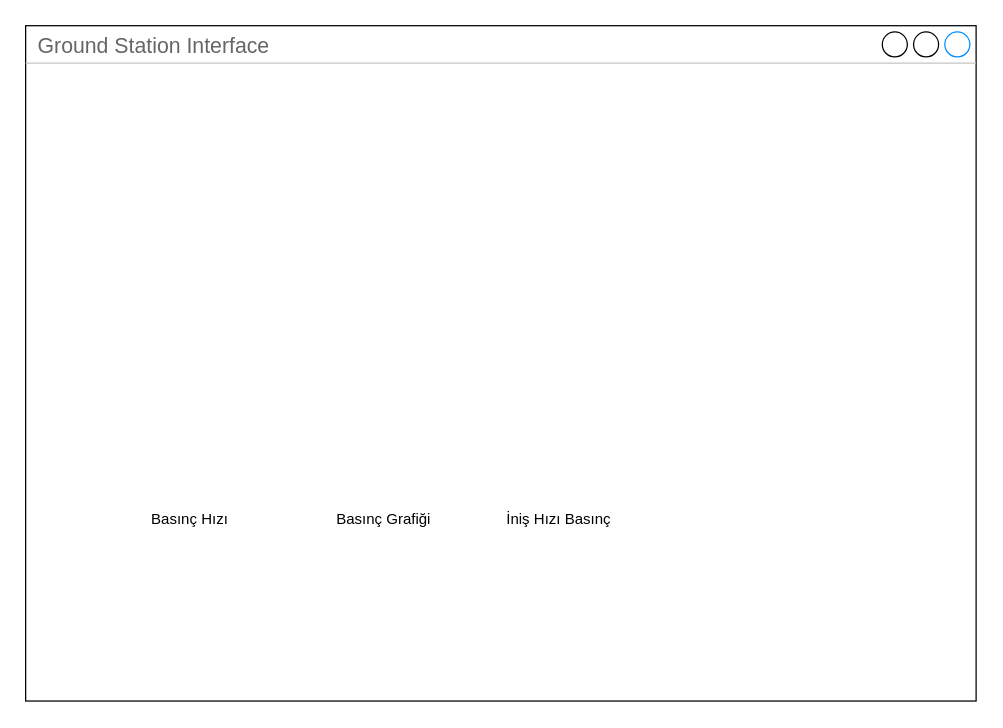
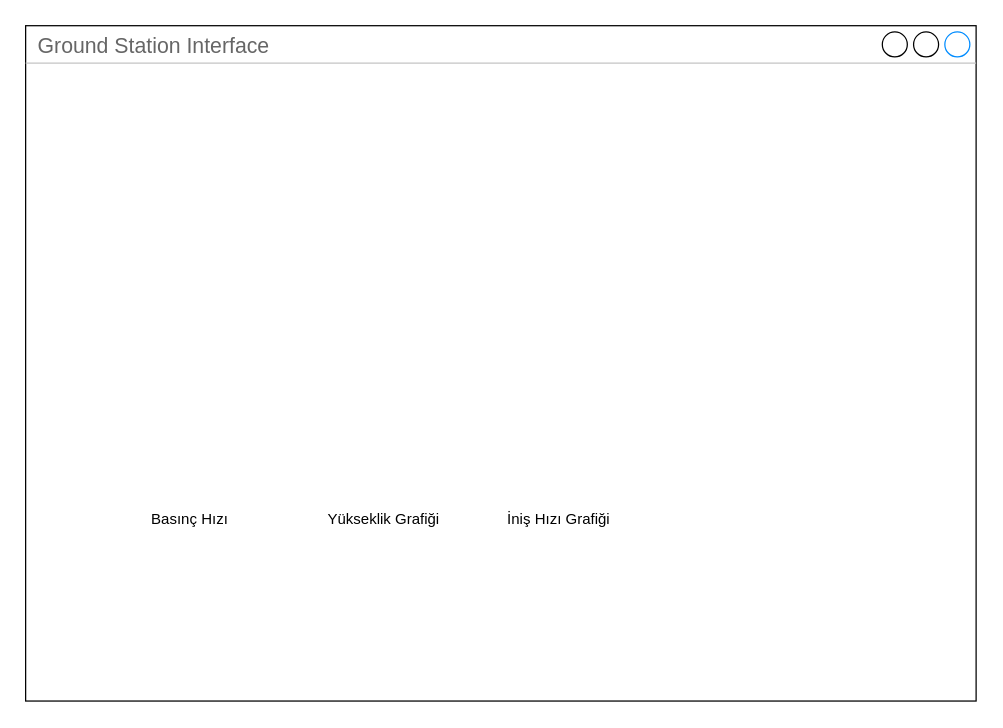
node "Basınç Grafiği": label "Basınç Grafiği" -> "Yükseklik Grafiği"
node "İniş Hızı Basınç": label "İniş Hızı Basınç" -> "İniş Hızı Grafiği"
